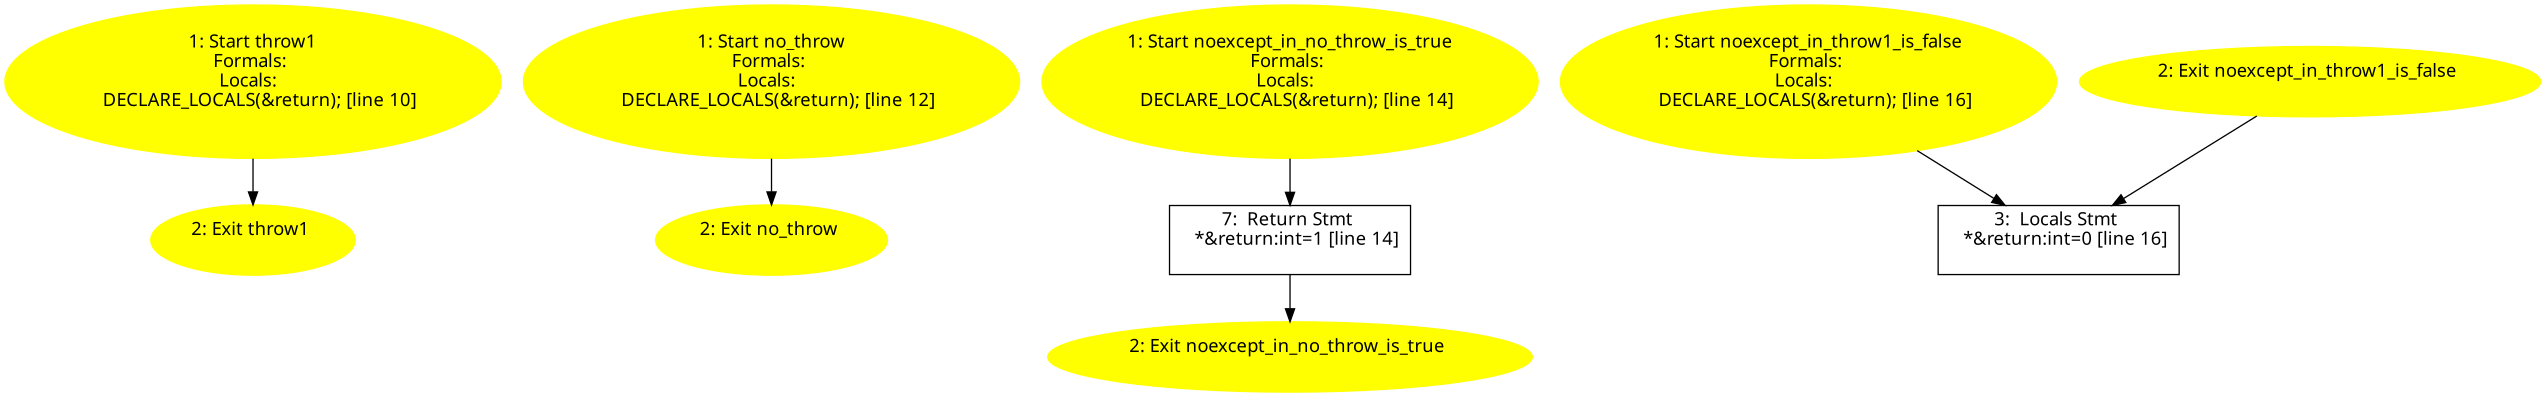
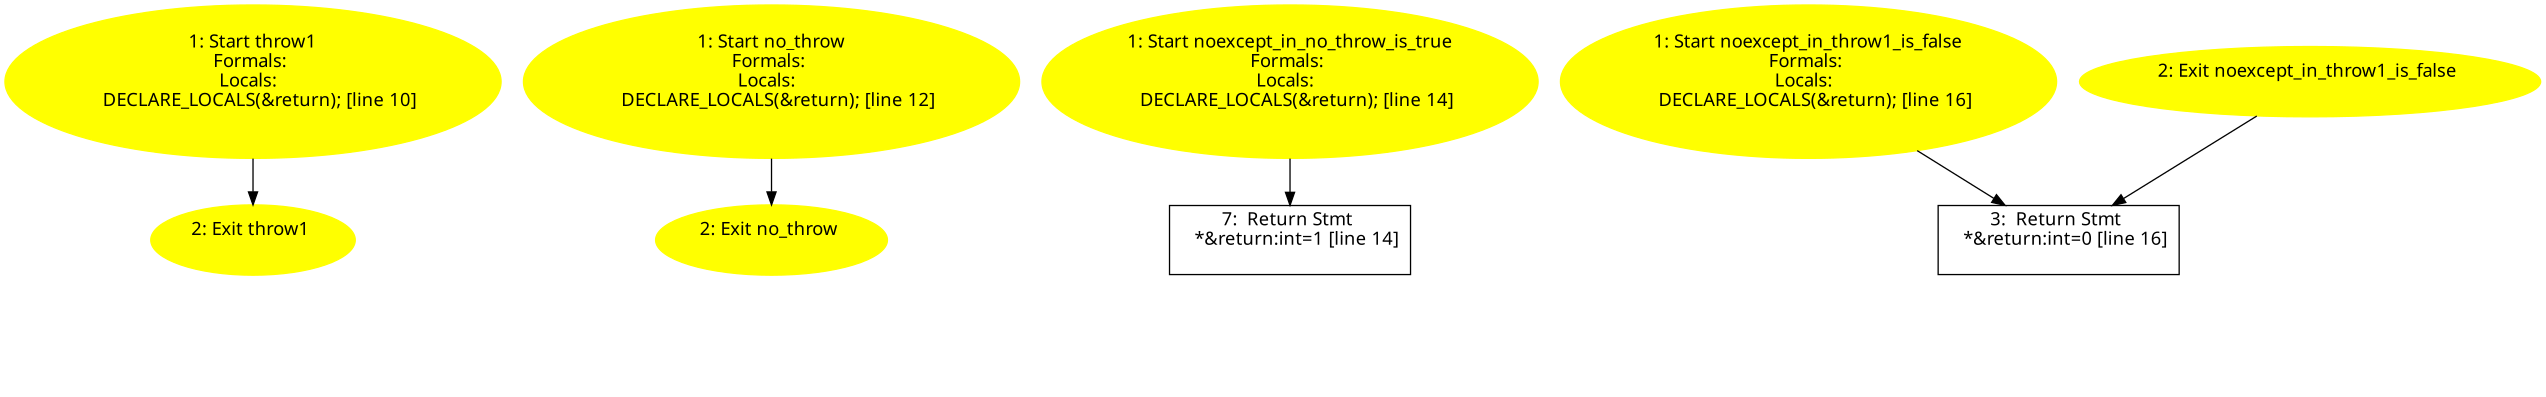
node "3:  Locals Stmt *&return:int=0 [line 16]": label "3:  Locals Stmt *&return:int=0 [line 16]" -> "3:  Return Stmt *&return:int=0 [line 16]"
node "2: Exit noexcept_in_no_throw_is_true": removed
